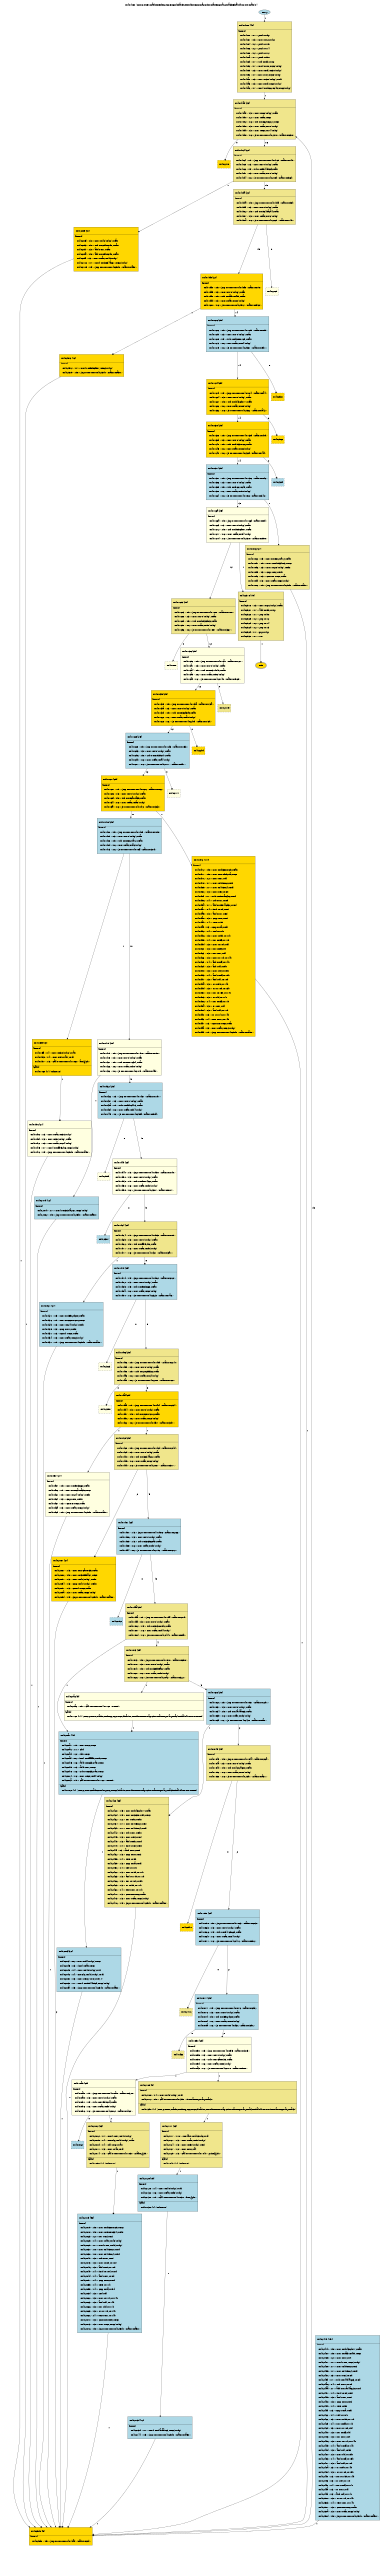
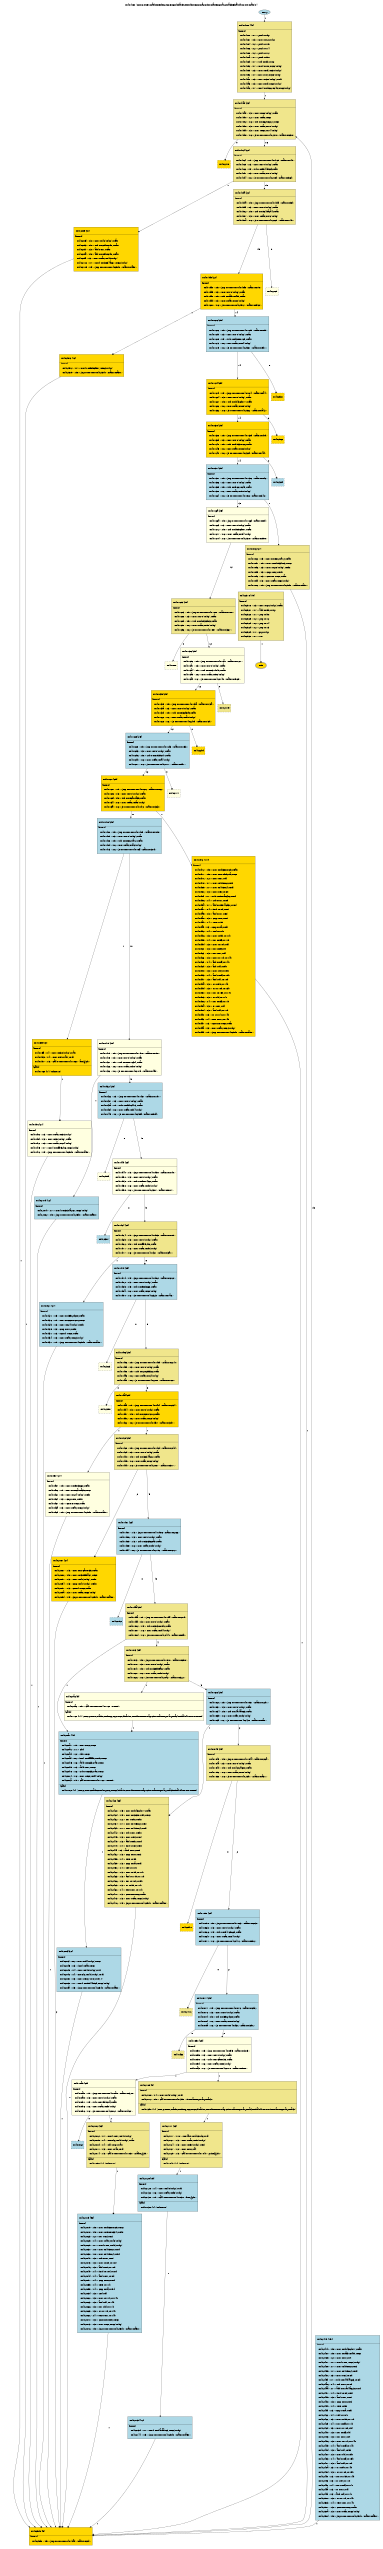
edge "0x401c6a [25]" -> "0x40251e [19]": removed, label "1"
